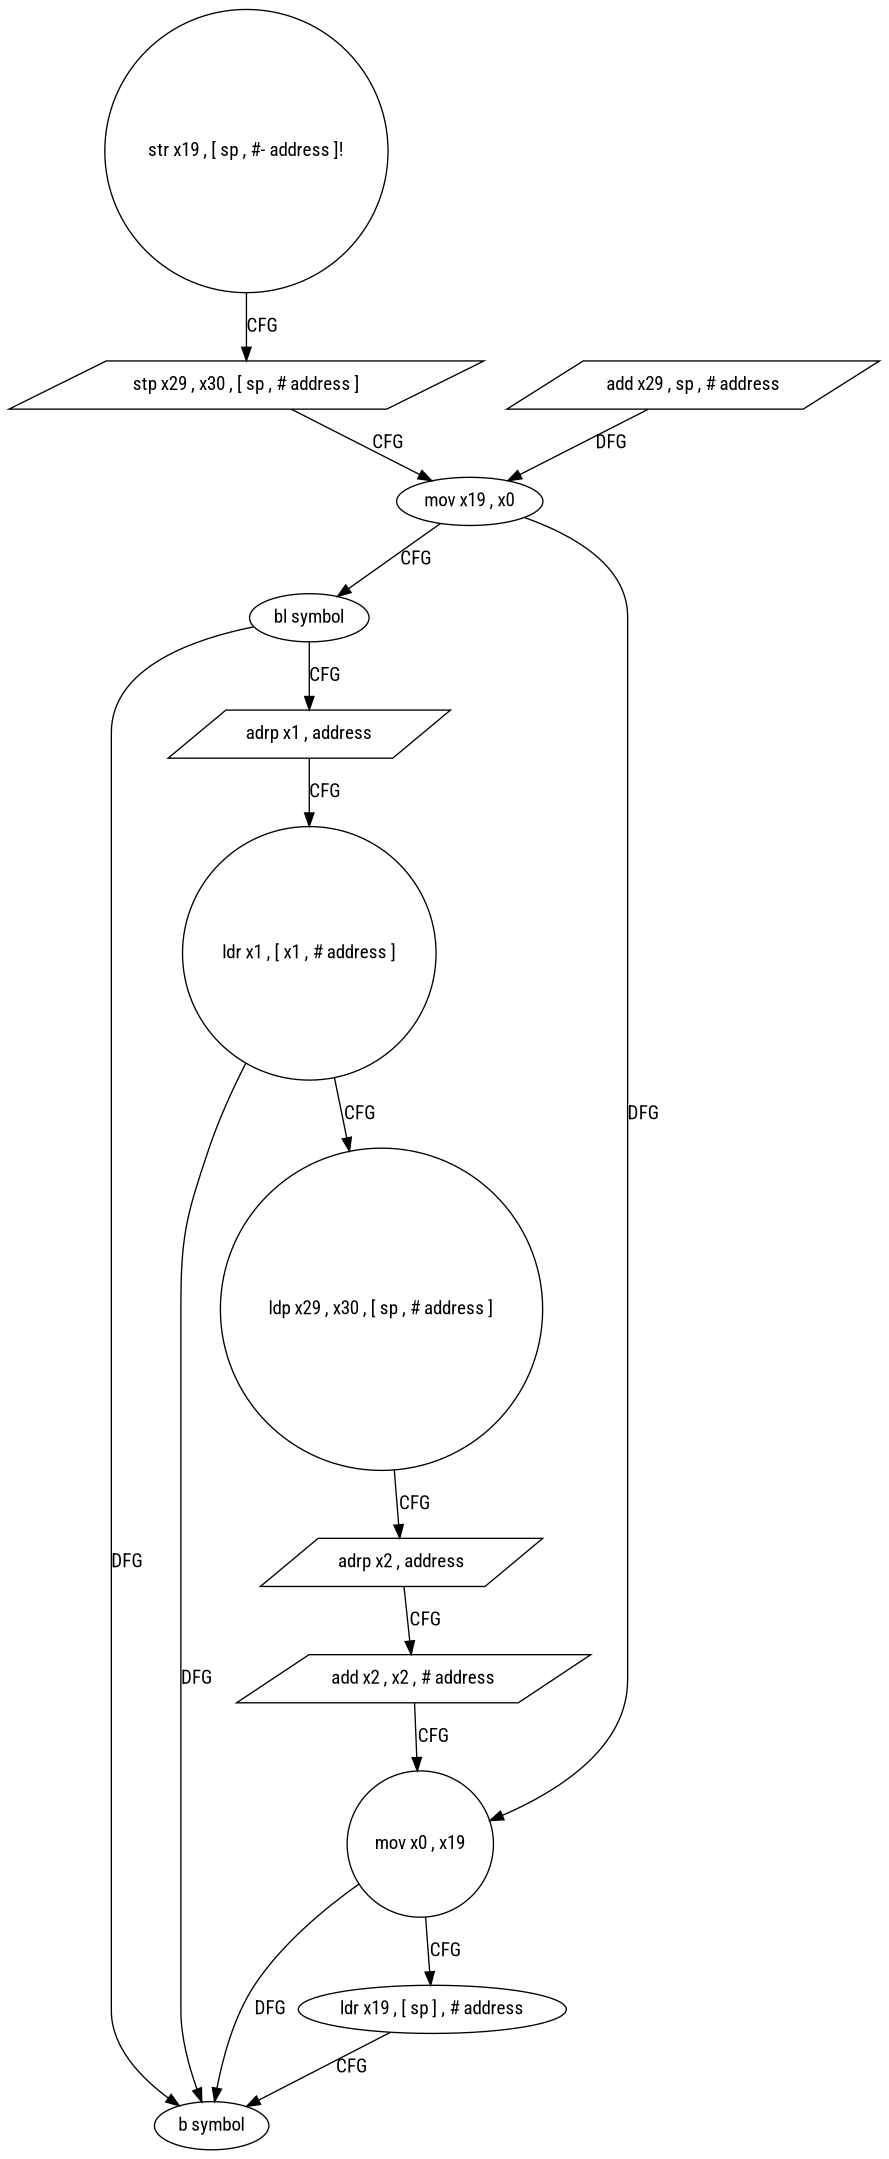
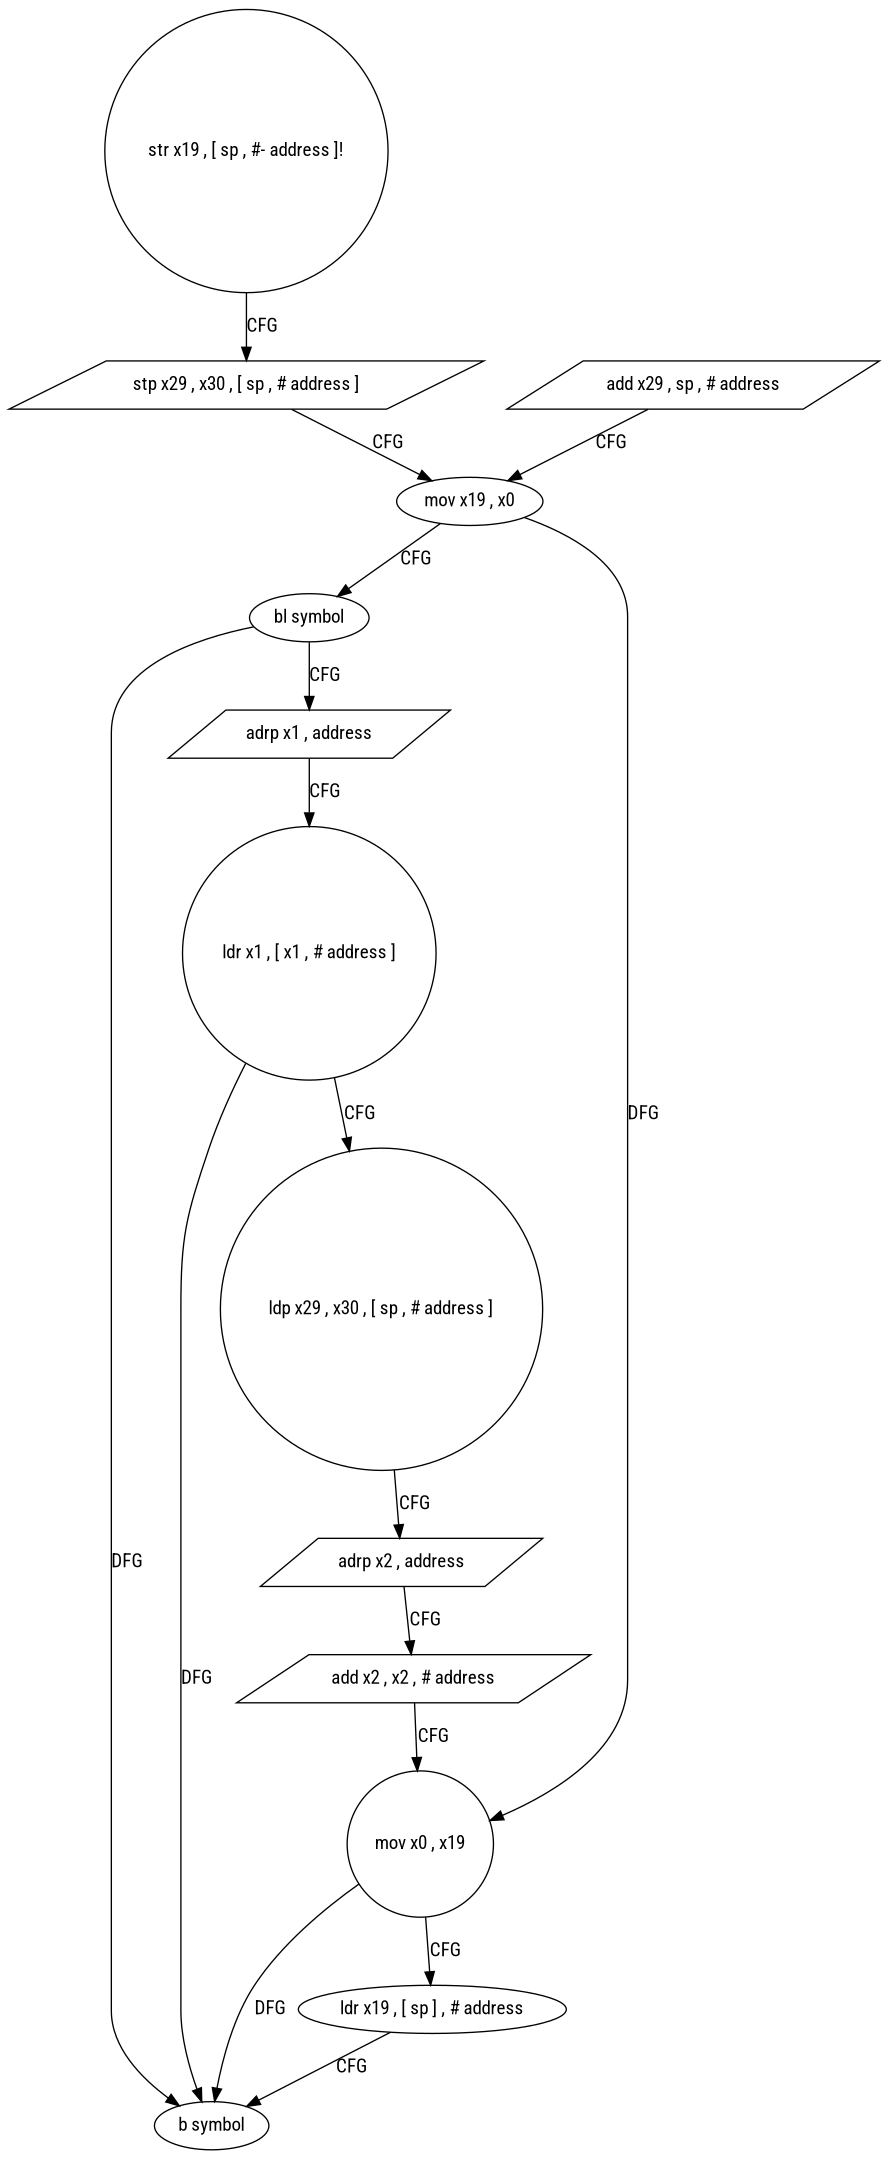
edge "add x29 , sp , # address" -> "mov x19 , x0": label "DFG" -> "CFG"
